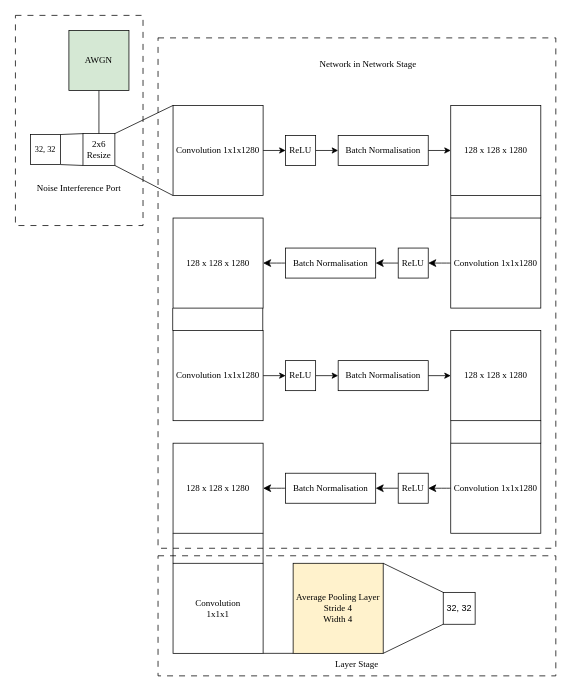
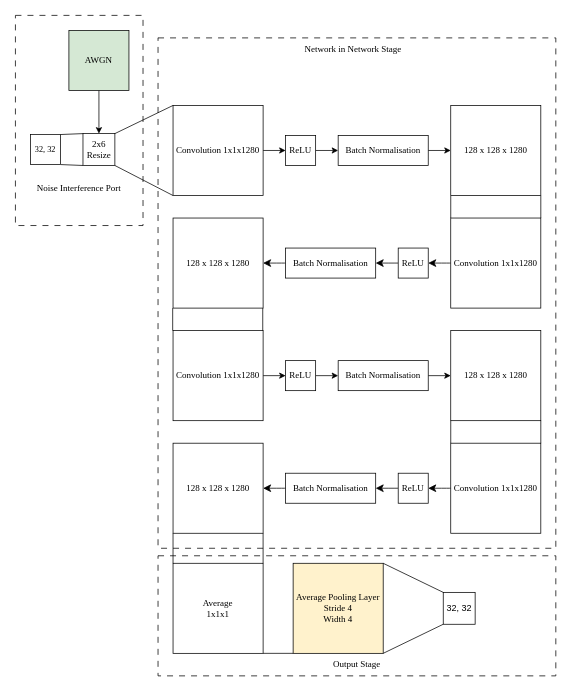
node "Network in Network Stage": moved (368, 64) -> (353, 49)
edge "AWGN" -- "2x6 Resize": arrowhead none -> classic
node "Convolution 1x1x1": label "Convolution 1x1x1" -> "Average 1x1x1"
node "Layer Stage": label "Layer Stage" -> "Output Stage"
